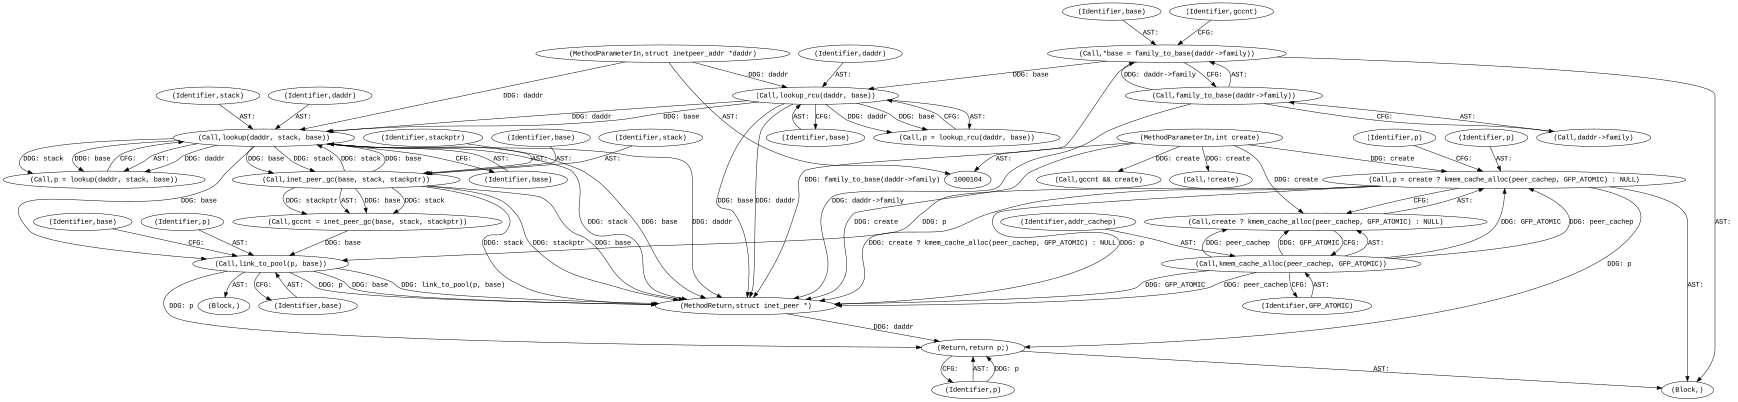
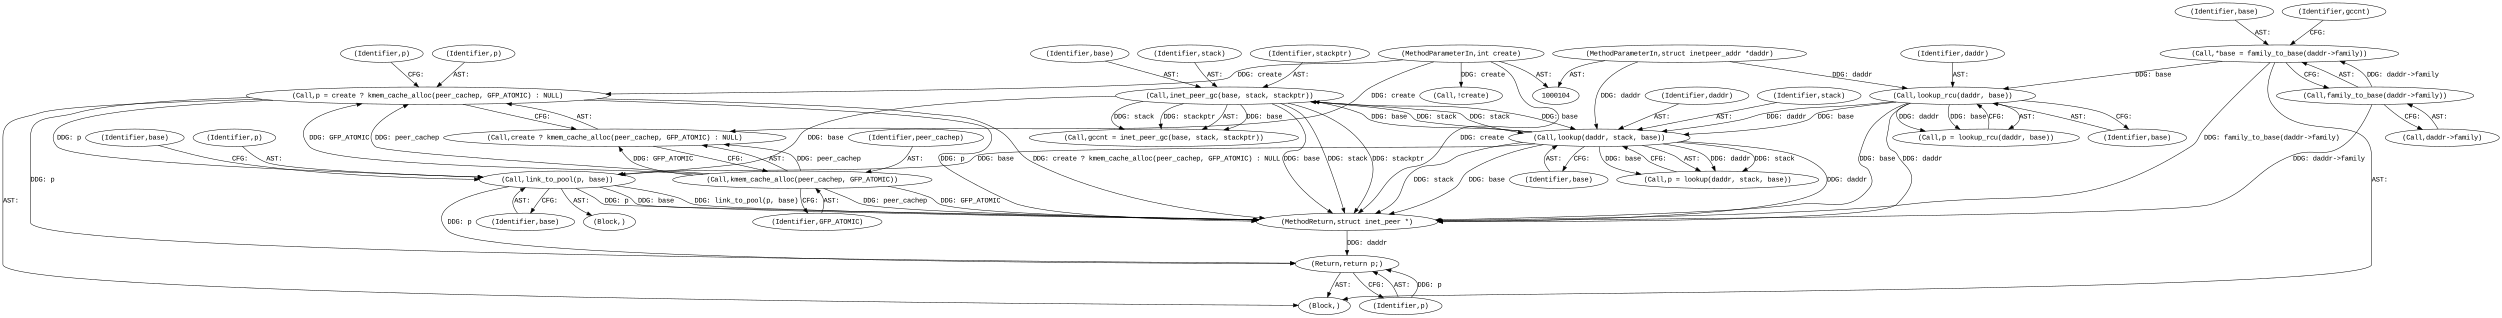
node "(Call,gccnt && create)": removed
node "(Identifier,addr_cachep)": label "(Identifier,addr_cachep)" -> "(Identifier,peer_cachep)"
edge "(Call,gccnt = inet_peer_gc(base, stack, stackptr))" -> "(Call,link_to_pool(p, base))": now "(Call,inet_peer_gc(base, stack, stackptr))" -> "(Call,link_to_pool(p, base))"
